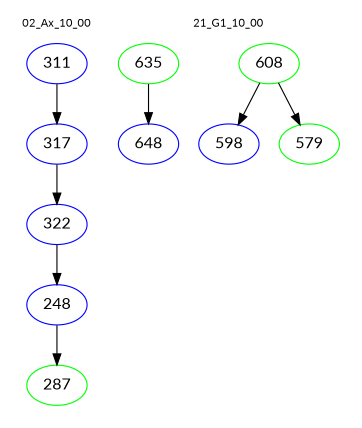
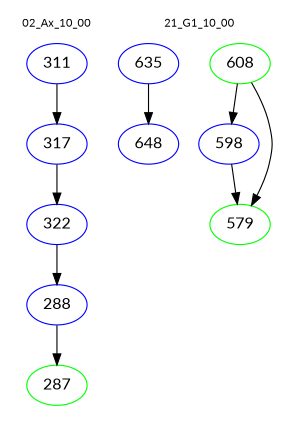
node "635": color green -> blue
edge "598" -> "579": added
node "248": label "248" -> "288"
